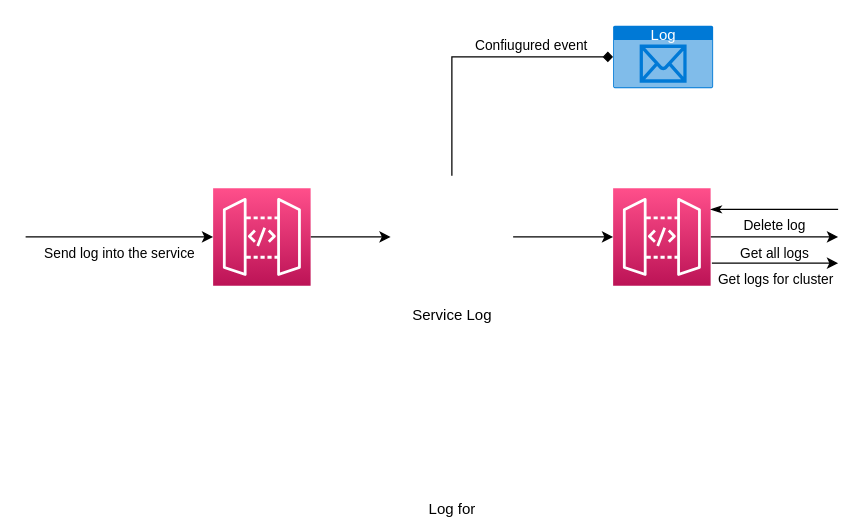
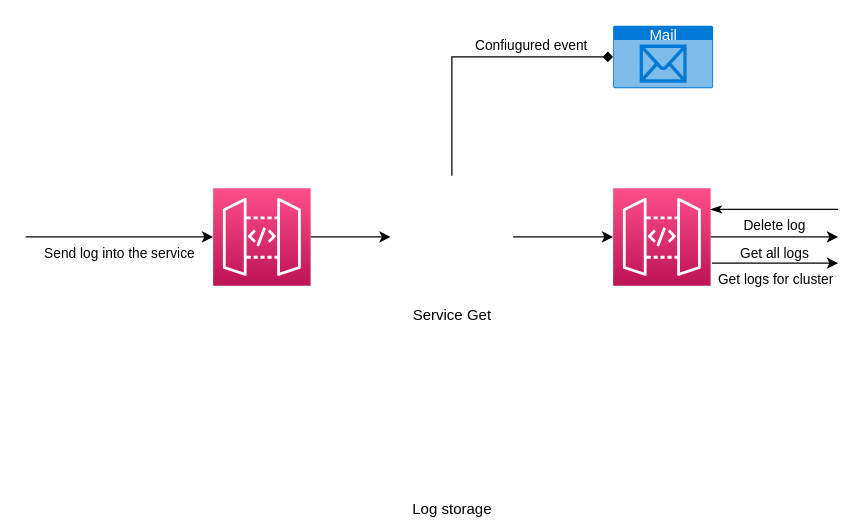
node "Log": label "Log" -> "Mail"
node "Service Log": label "Service Log" -> "Service Get"
node "Log for": label "Log for" -> "Log storage"
